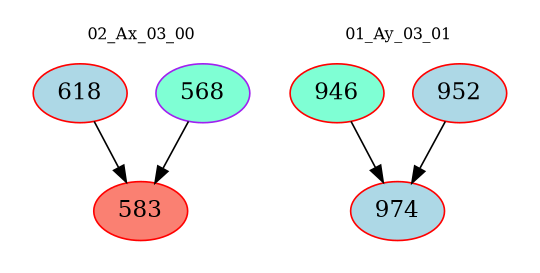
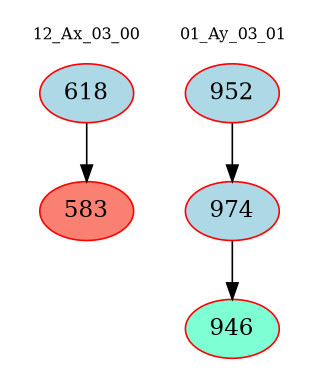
cluster "02_Ax_03_00": label "02_Ax_03_00" -> "12_Ax_03_00"
node "568": removed
edge "946" -> "974": reversed
